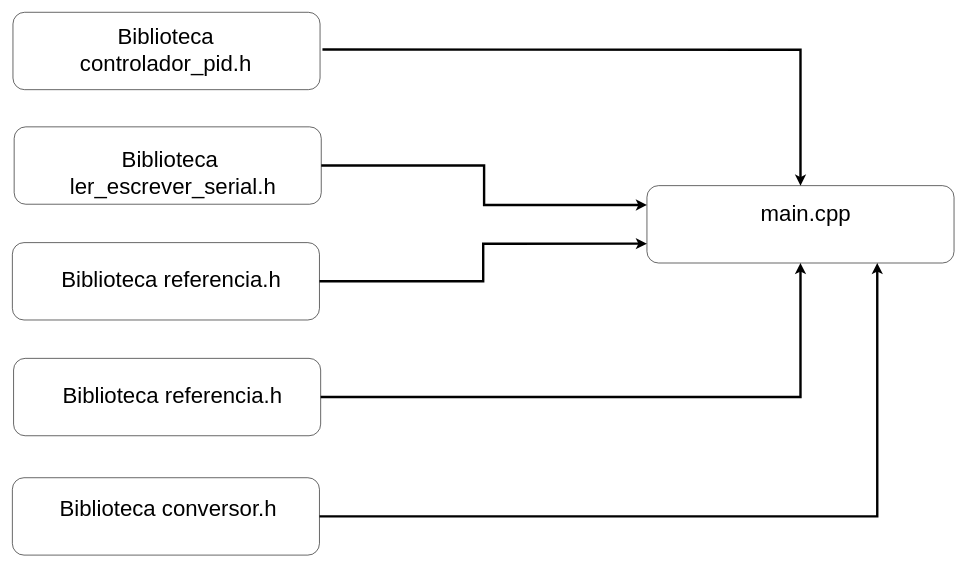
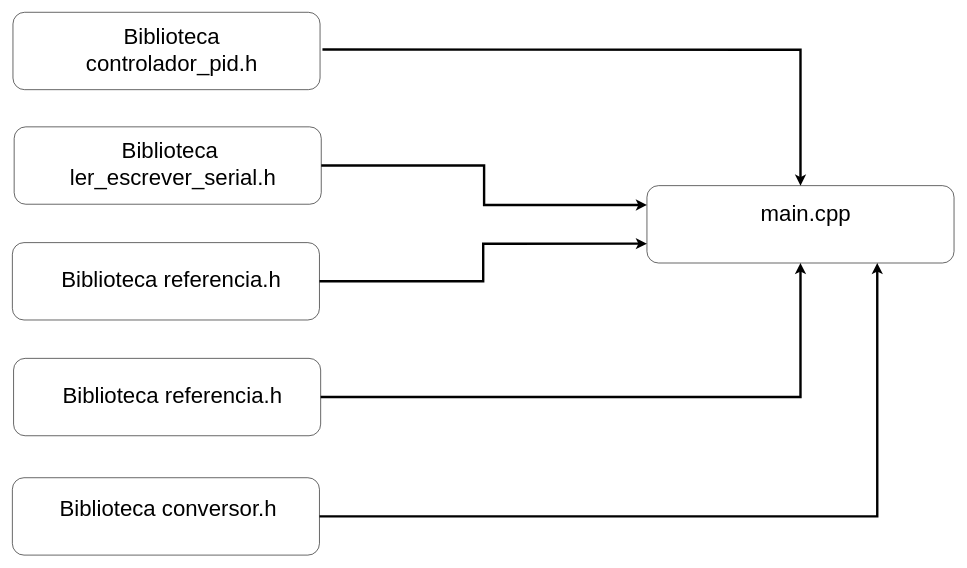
node "Biblioteca controlador_pid.h": moved (166, 50) -> (172, 50)
node "Biblioteca ler_escrever_serial.h": moved (173, 173) -> (173, 164)
